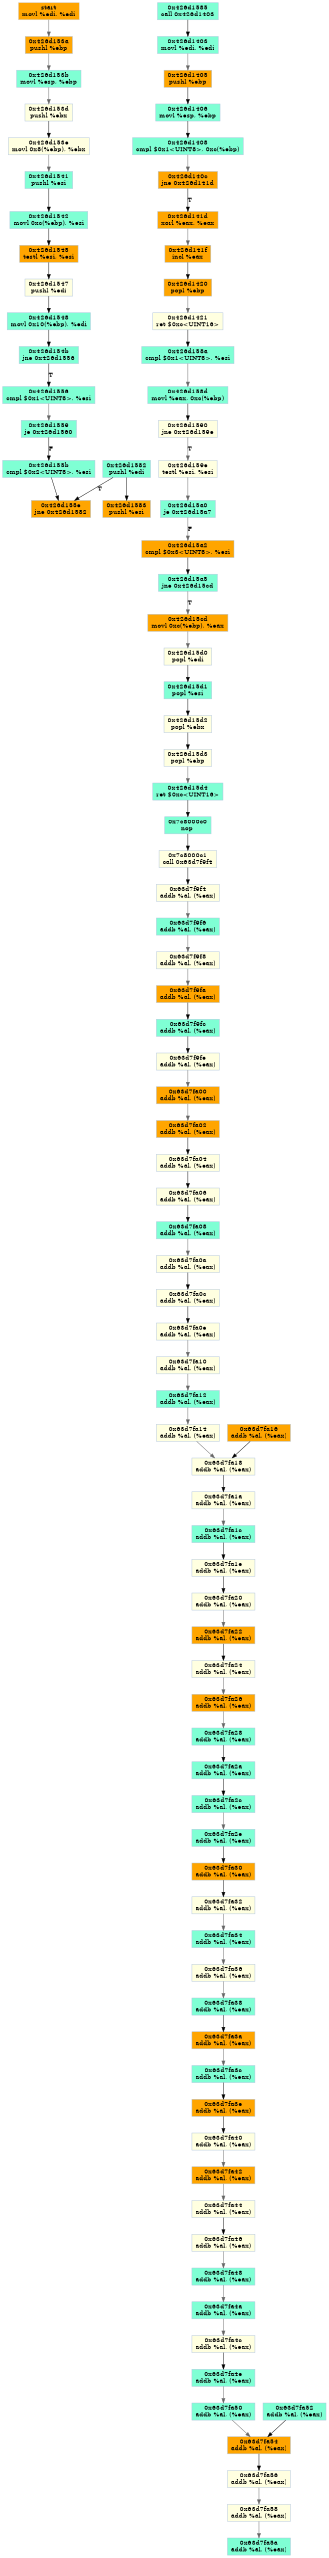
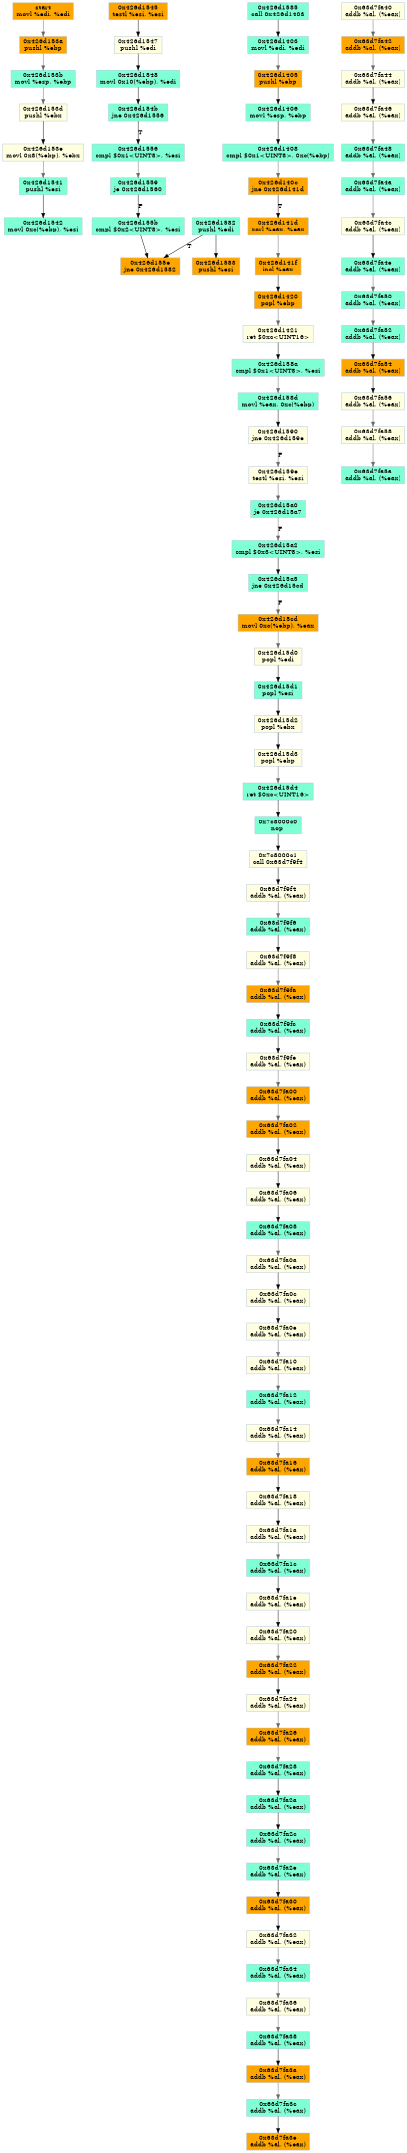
edge "0x426d1542 movl 0xc(%ebp), %esi" -> "0x426d1545 testl %esi, %esi": removed
edge "0x426d1590 jne 0x426d159e" -> "0x426d159e testl %esi, %esi": label "T" -> "F"
node "0x426d15a2 cmpl $0x3<UINT8>, %esi": fillcolor orange -> aquamarine
edge "0x426d15a5 jne 0x426d15cd" -> "0x426d15cd movl 0xc(%ebp), %eax": label "T" -> "F"
edge "0x63d7f9f6 addb %al, (%eax)" -> "0x63d7f9f8 addb %al, (%eax)": color gray40 -> black
edge "0x63d7fa14 addb %al, (%eax)" -> "0x63d7fa18 addb %al, (%eax)": now "0x63d7fa14 addb %al, (%eax)" -> "0x63d7fa16 addb %al, (%eax)"
edge "0x63d7fa3e addb %al, (%eax)" -> "0x63d7fa40 addb %al, (%eax)": removed
edge "0x63d7fa50 addb %al, (%eax)" -> "0x63d7fa54 addb %al, (%eax)": now "0x63d7fa50 addb %al, (%eax)" -> "0x63d7fa52 addb %al, (%eax)"
